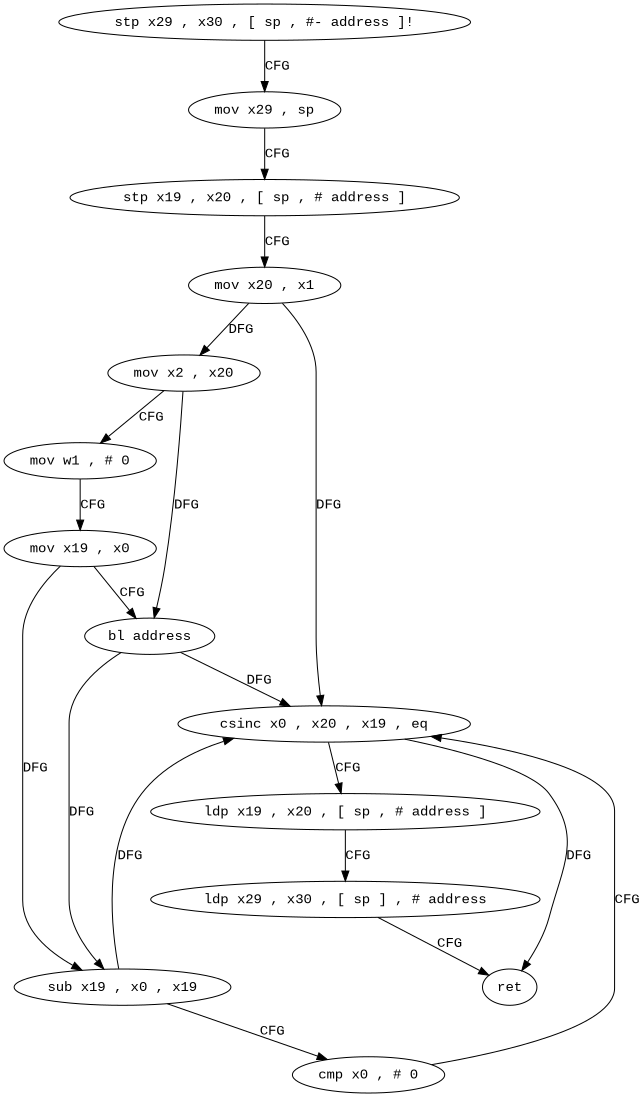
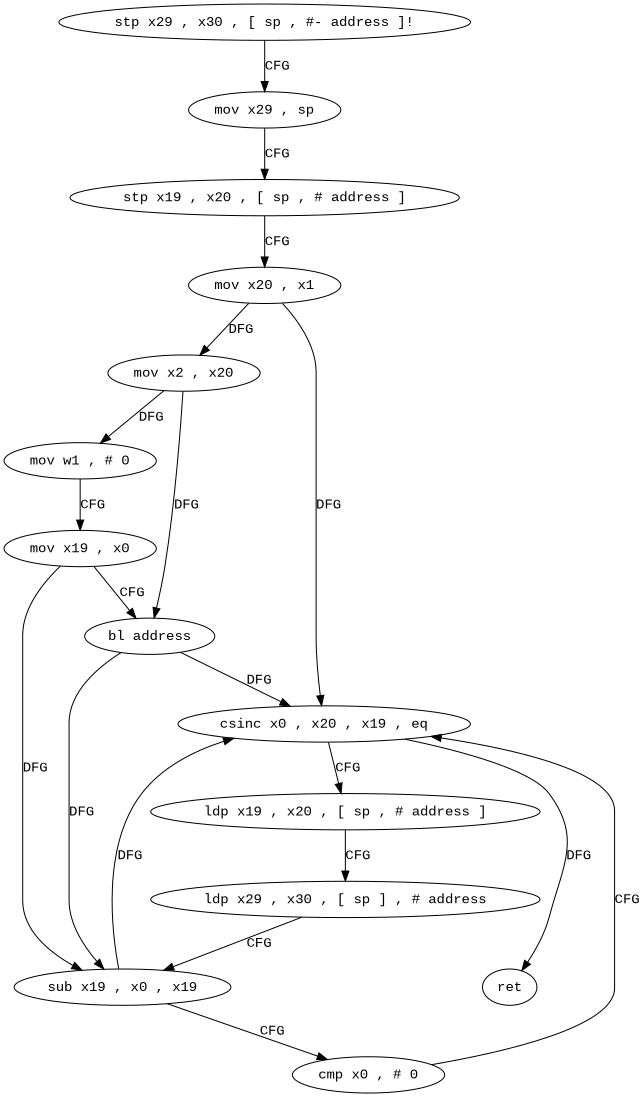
edge "mov x2 , x20" -> "mov w1 , # 0": label "CFG" -> "DFG"
edge "ldp x29 , x30 , [ sp ] , # address" -> "ret": now "ldp x29 , x30 , [ sp ] , # address" -> "sub x19 , x0 , x19"
